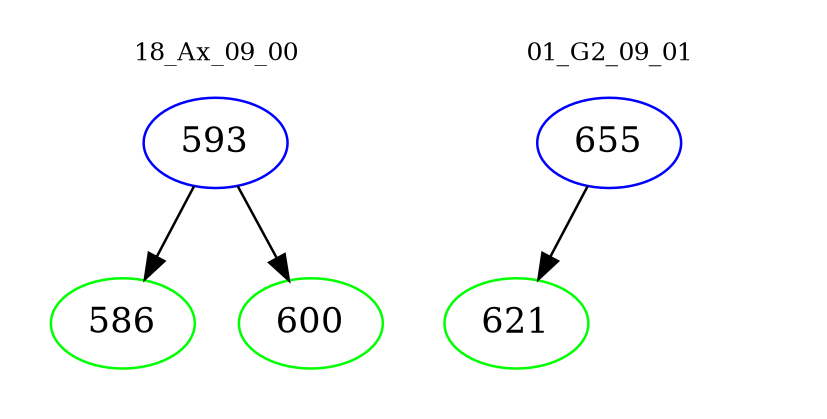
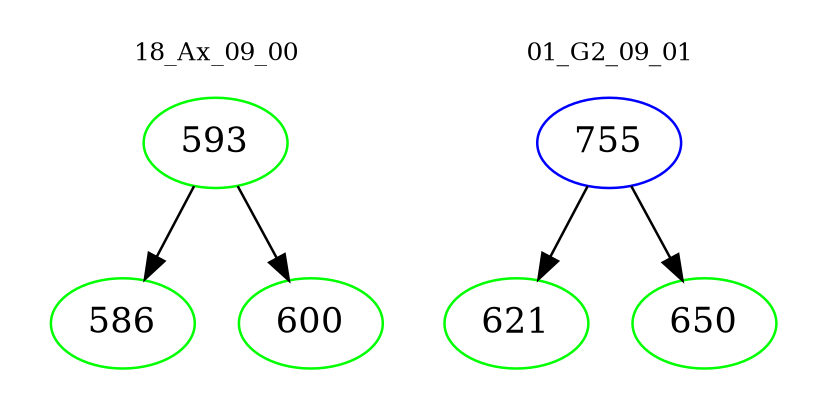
node "593": color blue -> green
node "655": label "655" -> "755"
node "650": added
